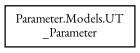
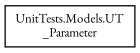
node "Parameter.Models.UT _Parameter": label "Parameter.Models.UT _Parameter" -> "UnitTests.Models.UT _Parameter"
